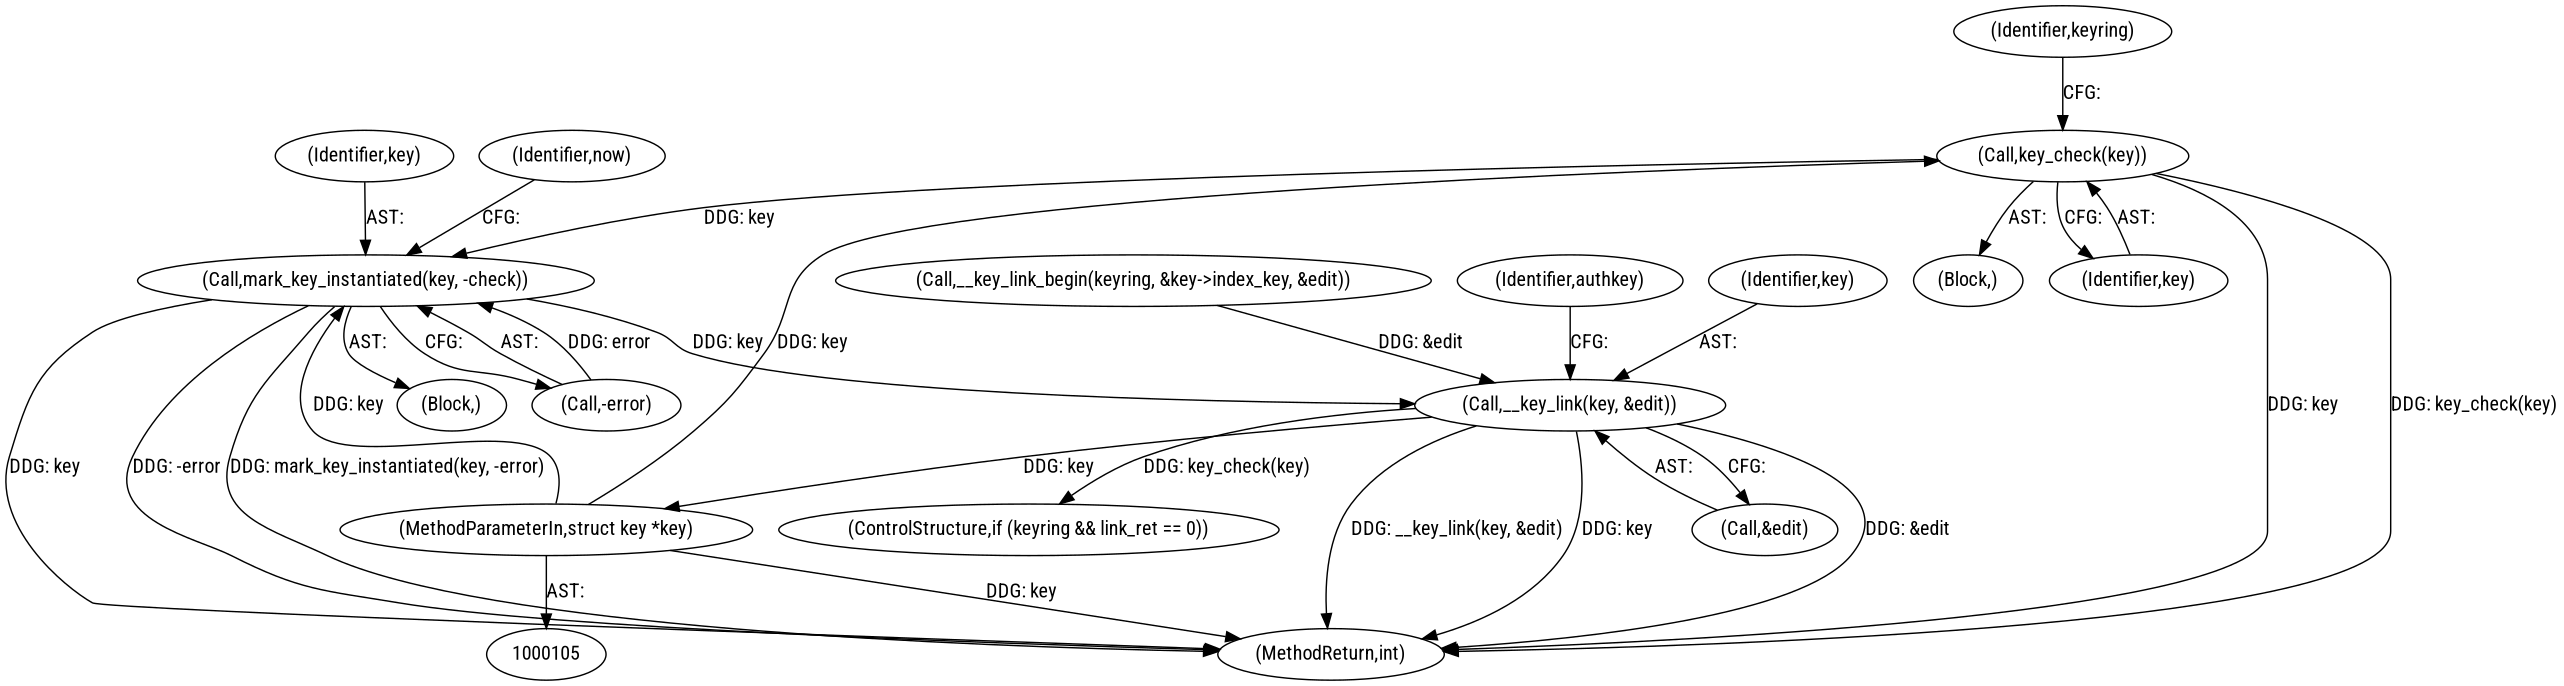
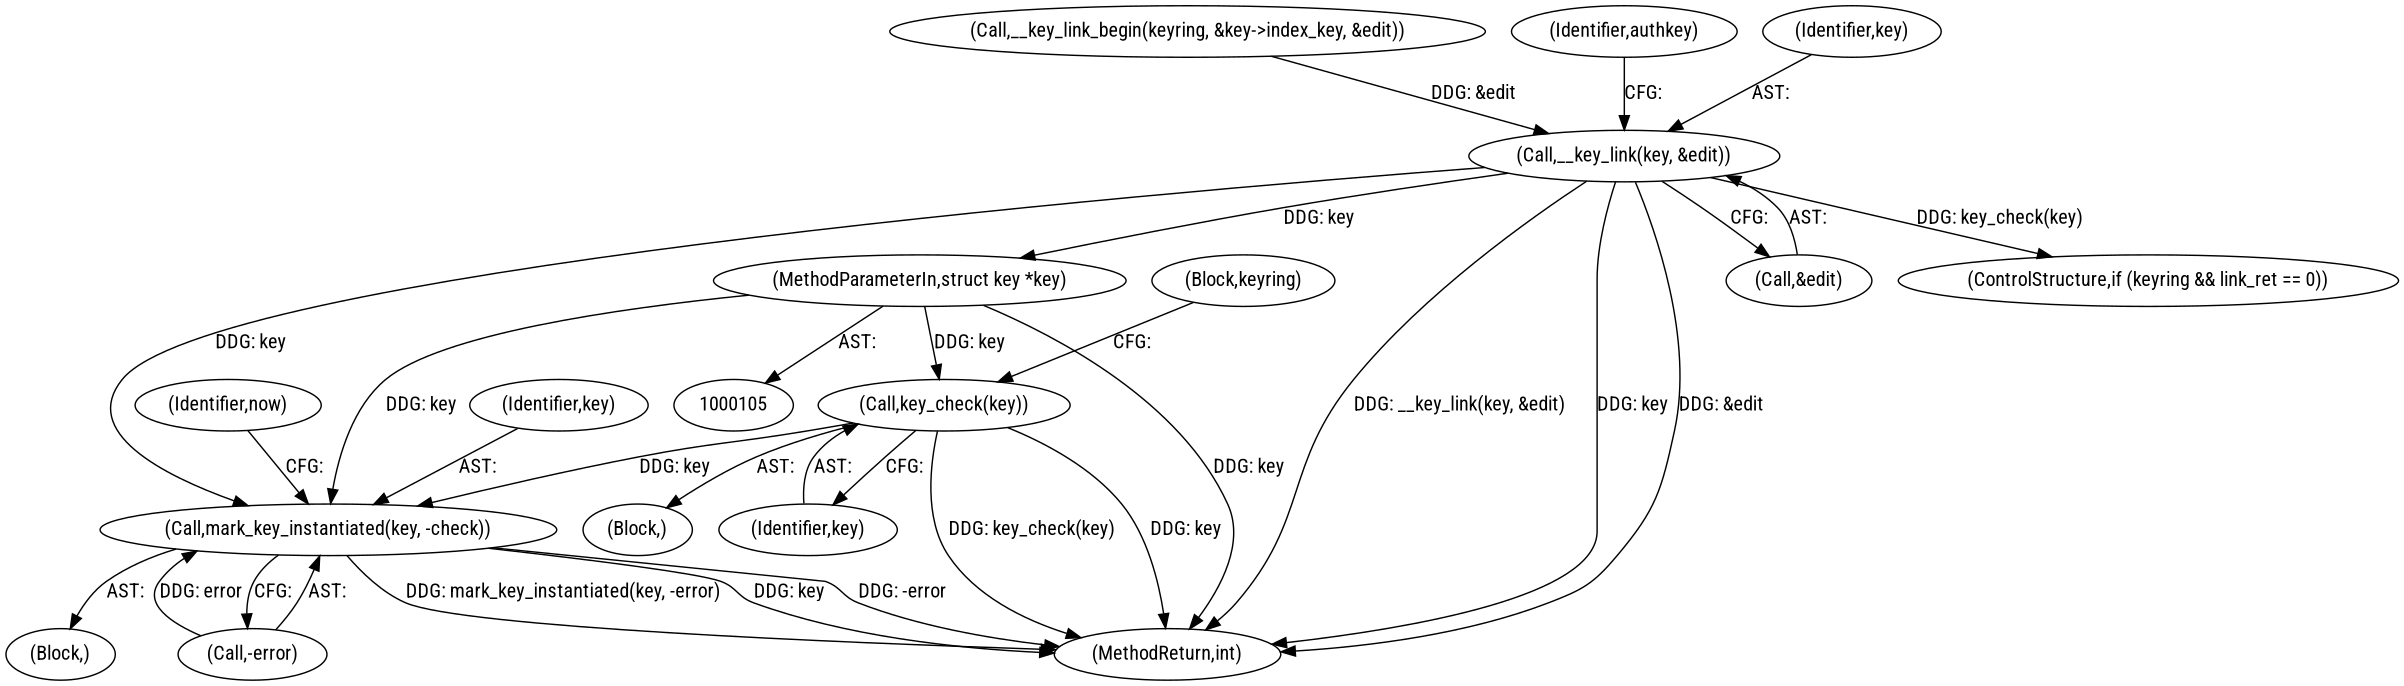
node "(Identifier,keyring)": label "(Identifier,keyring)" -> "(Block,keyring)"
edge "(Call,mark_key_instantiated(key, -check))" -> "(Call,__key_link(key, &edit))": reversed
